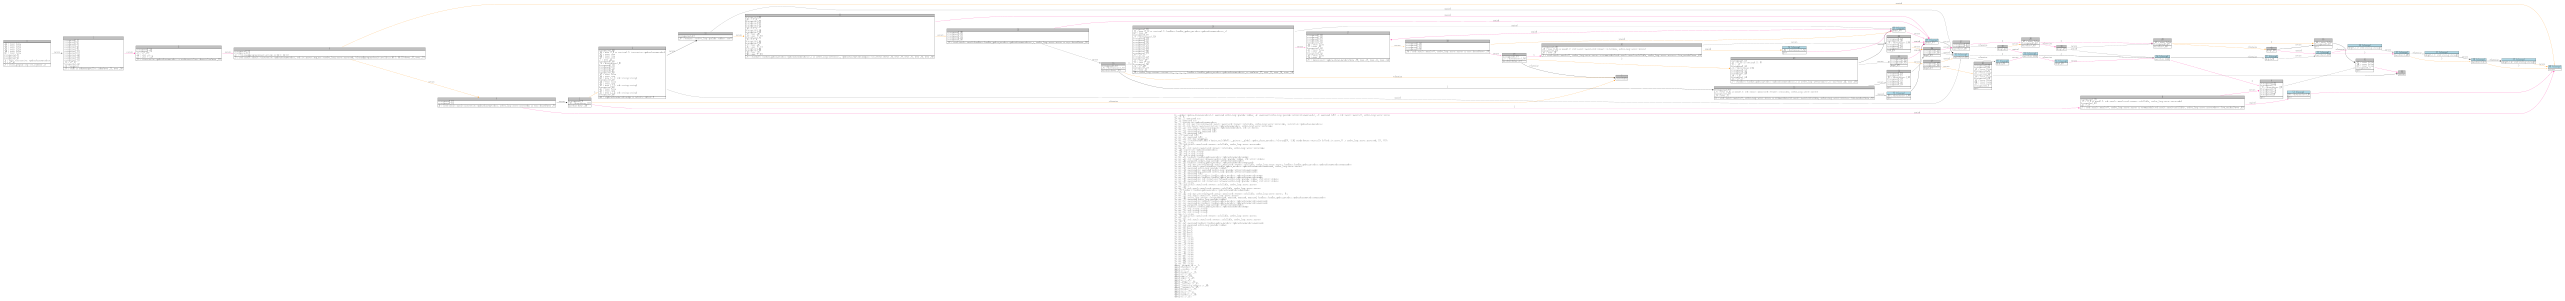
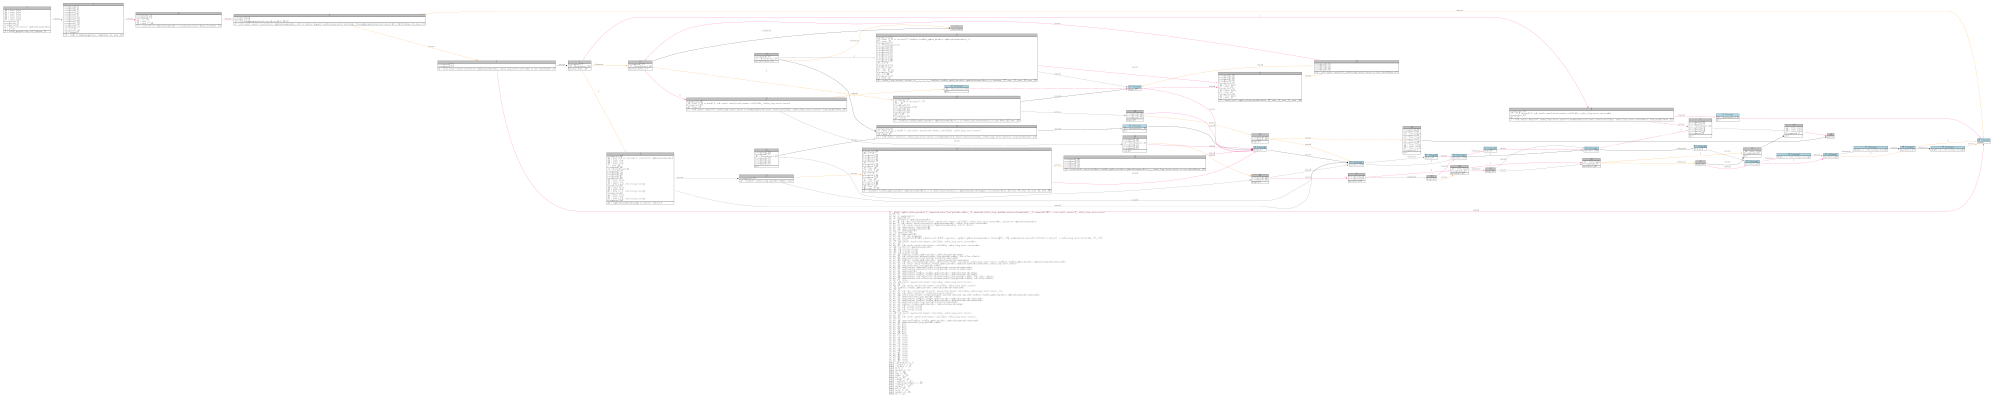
edge "12" -> "13": removed, label "return"
edge "15" -> "16": reversed
edge "5" -> "7": now "5" -> "19"
